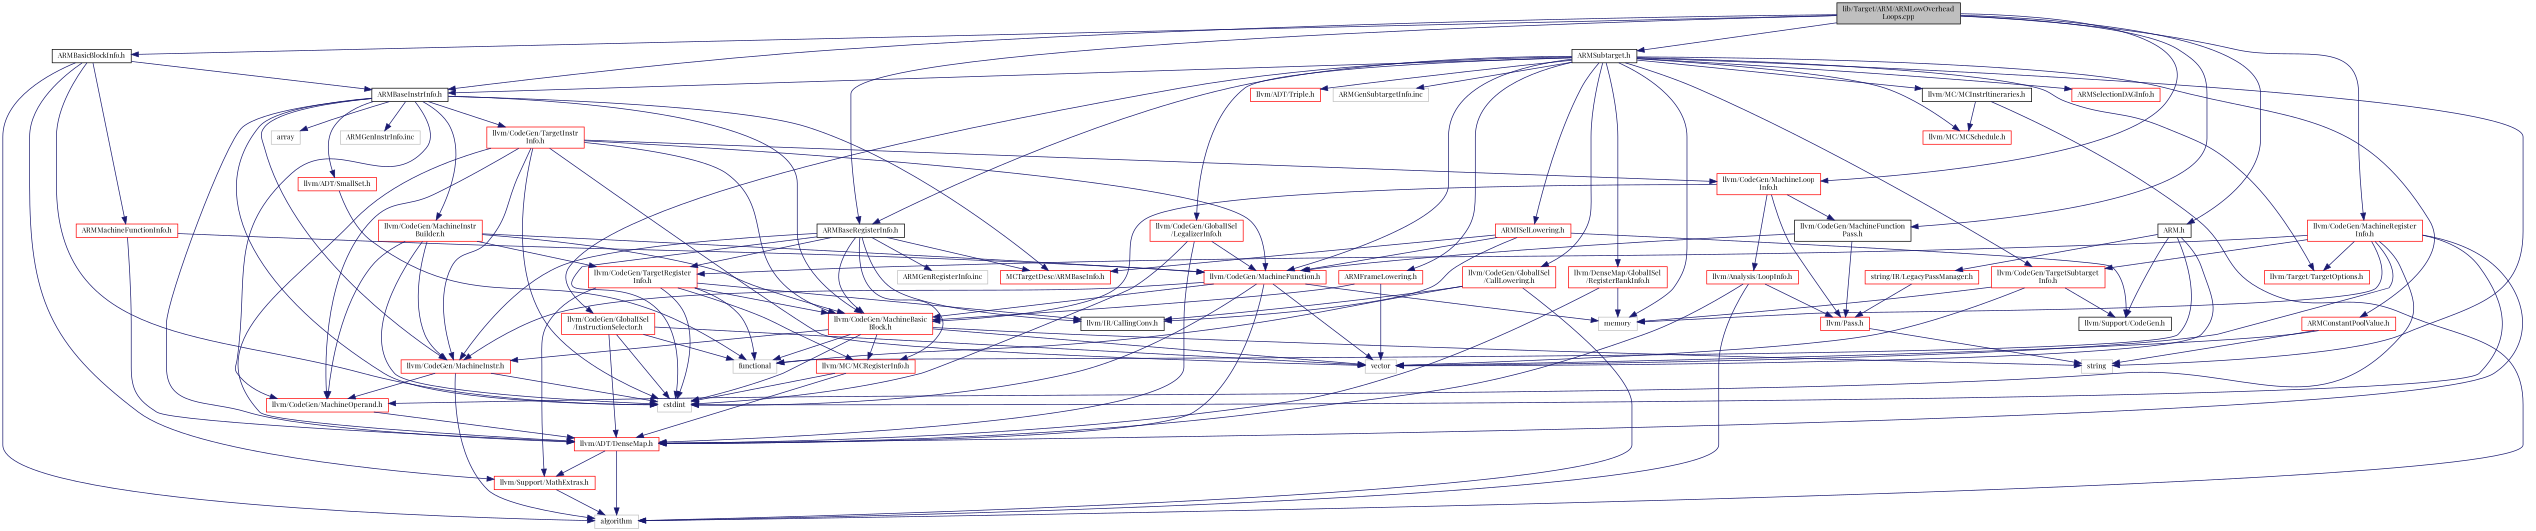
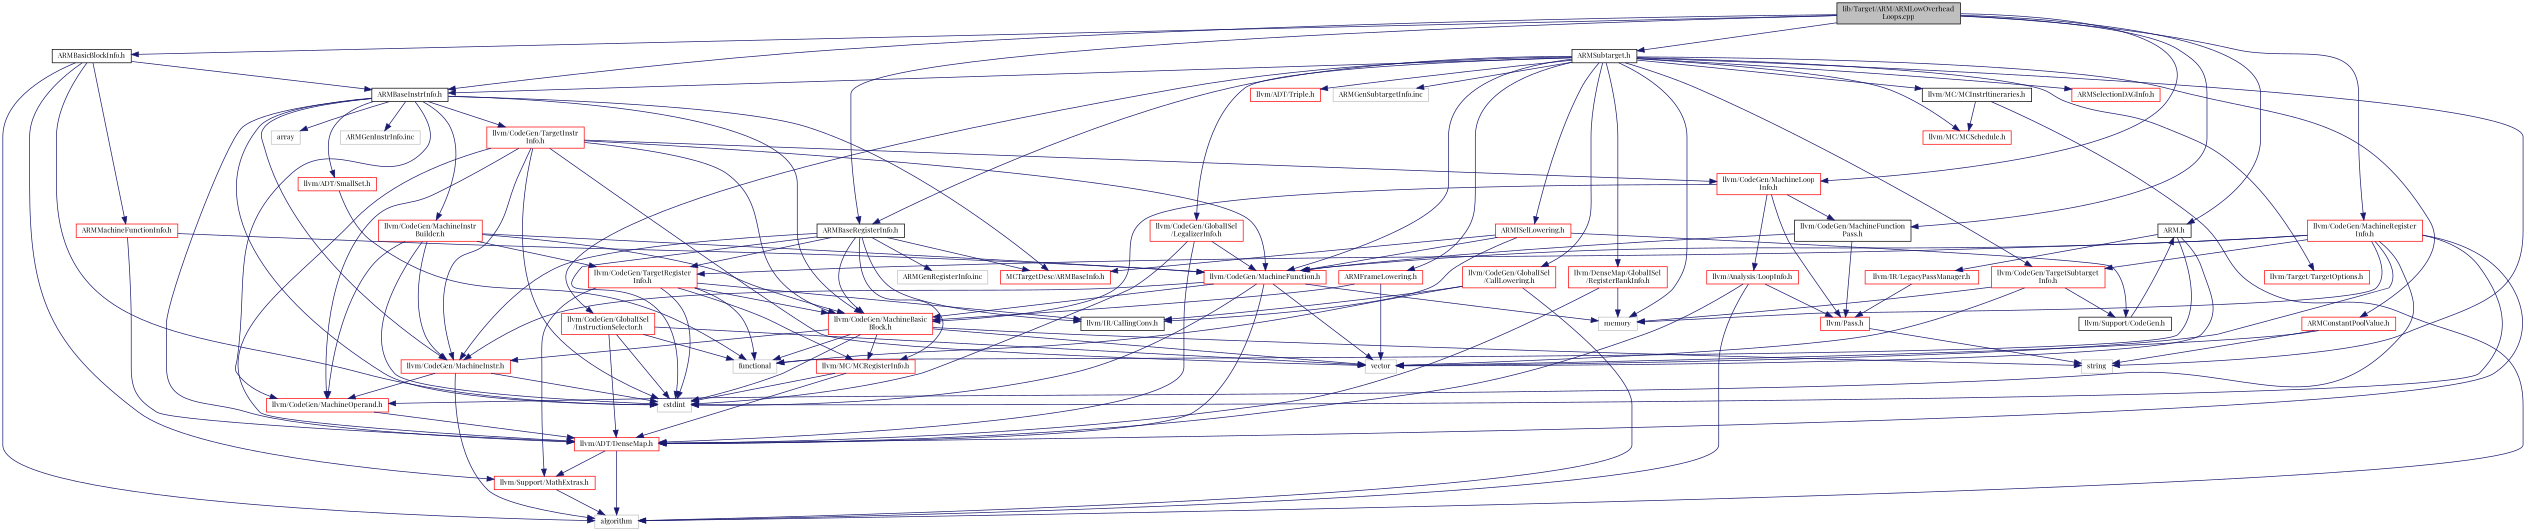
edge "llvm/CodeGen/MachineRegister Info.h" -> "llvm/Target/TargetOptions.h": now "llvm/CodeGen/MachineRegister Info.h" -> "llvm/CodeGen/MachineFunction.h"
edge "ARM.h" -> "llvm/Support/CodeGen.h": reversed
node "string/IR/LegacyPassManager.h": label "string/IR/LegacyPassManager.h" -> "llvm/IR/LegacyPassManager.h"
